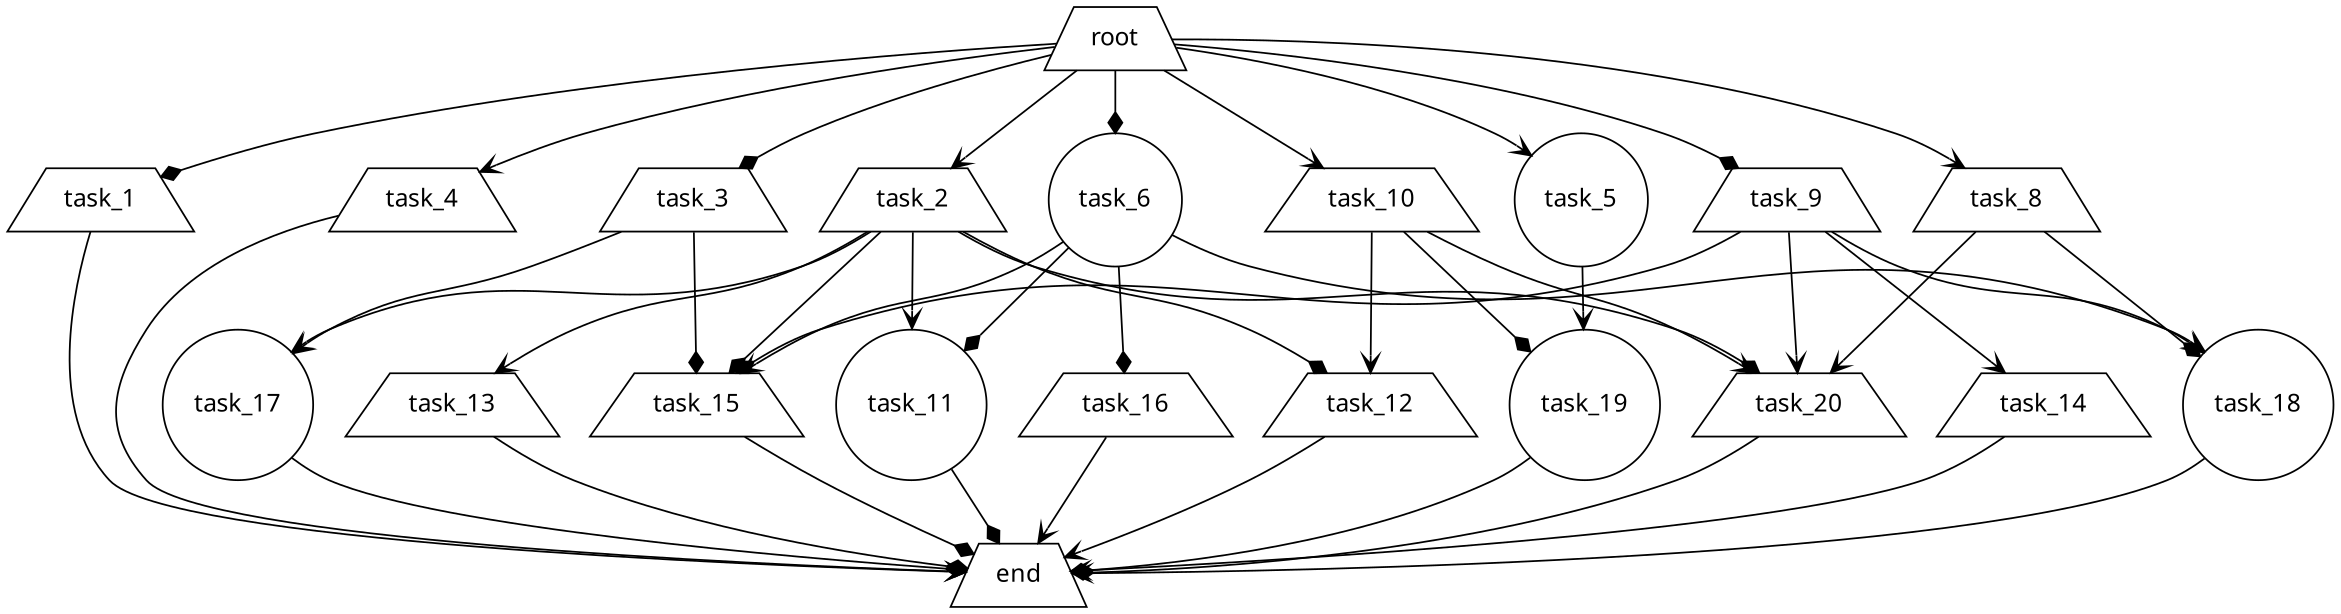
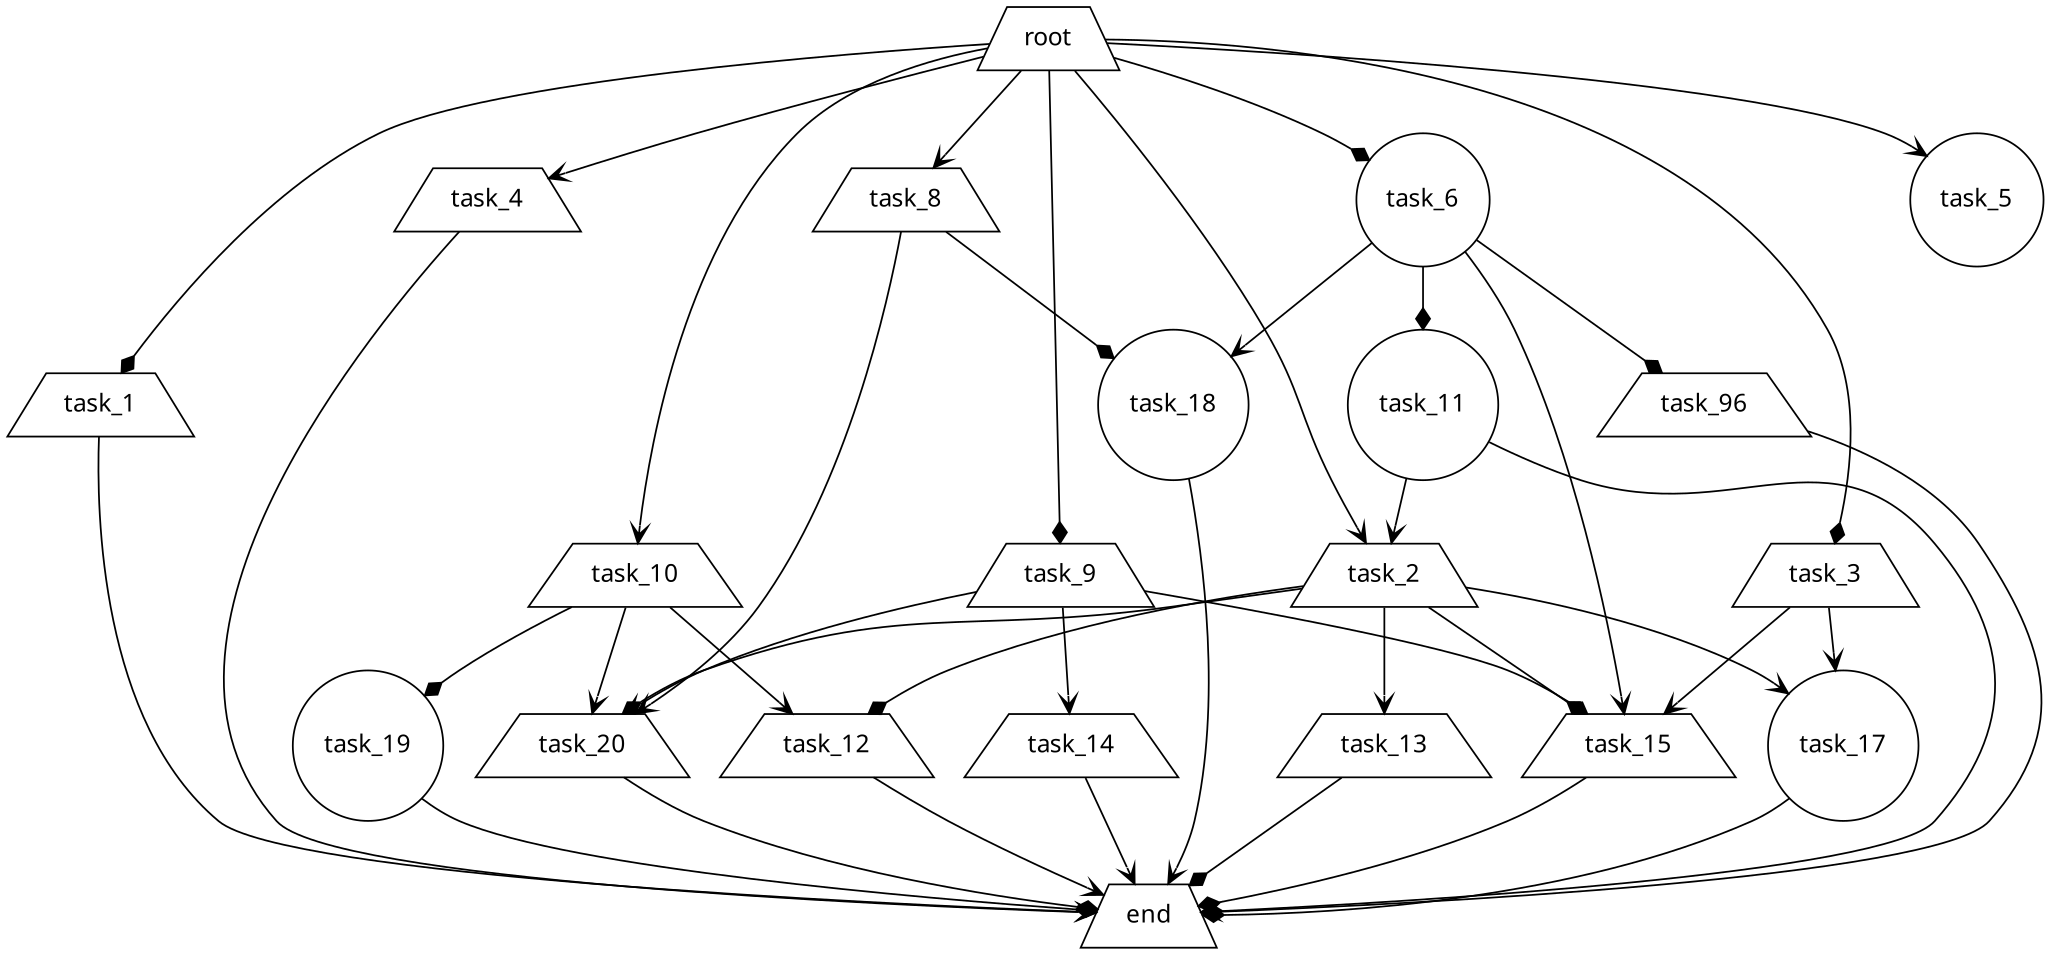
edge "task_2" -> "task_11": reversed
edge "task_3" -> "task_15": arrowhead diamond -> vee
edge "task_5" -> "task_19": removed
edge "task_9" -> "task_18": removed
node "task_16": label "task_16" -> "task_96"
